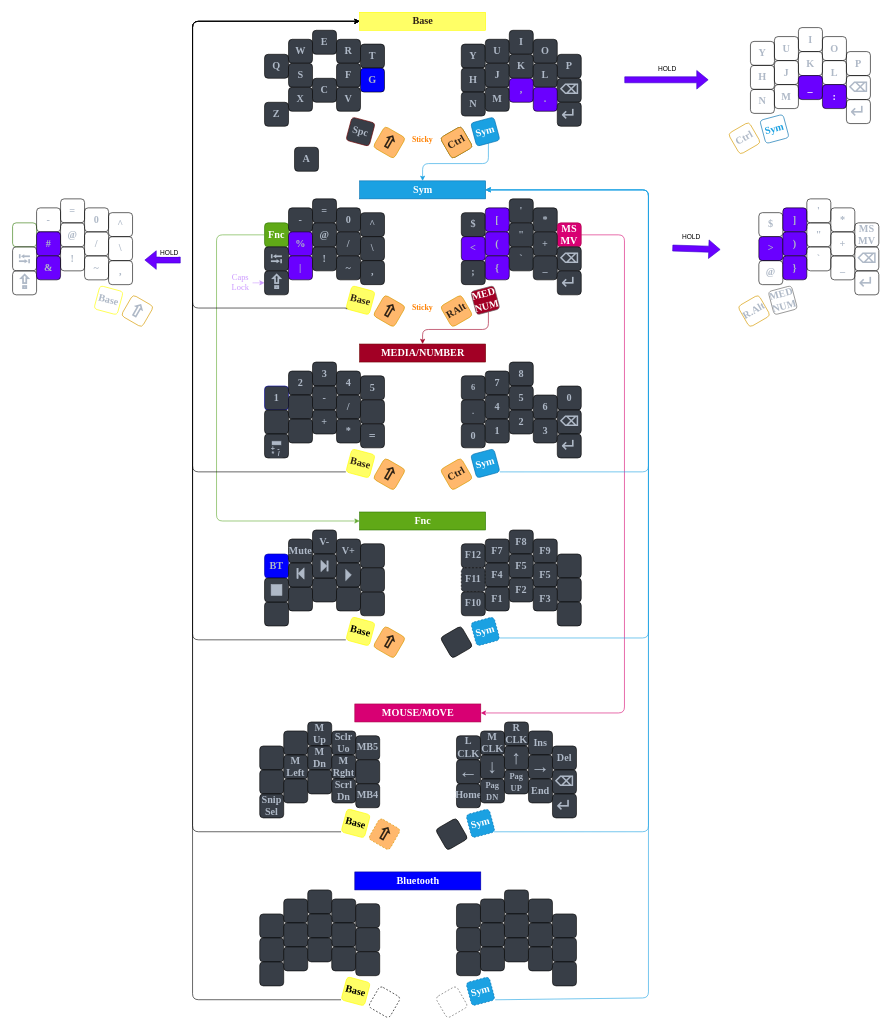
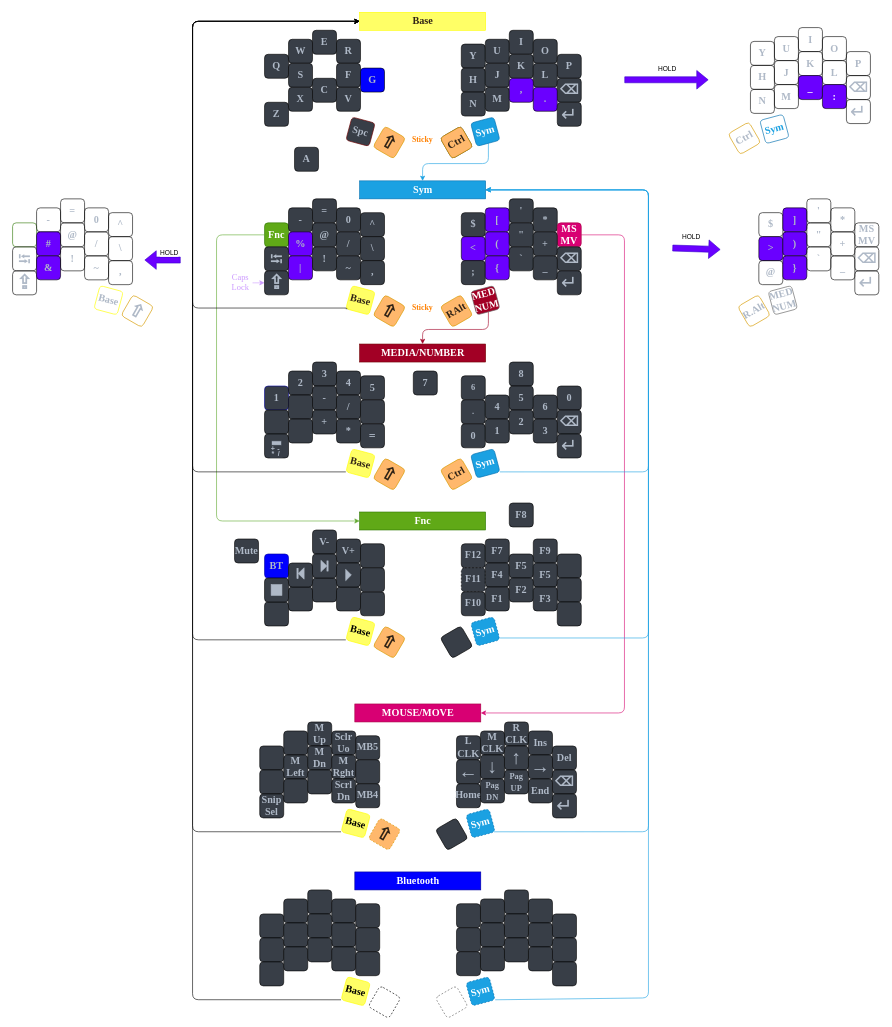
node "T": removed
node "7": moved (497, 383) -> (425, 383)
node "F8": moved (521, 542) -> (521, 515)
node "Mute": moved (300, 551) -> (246, 551)
